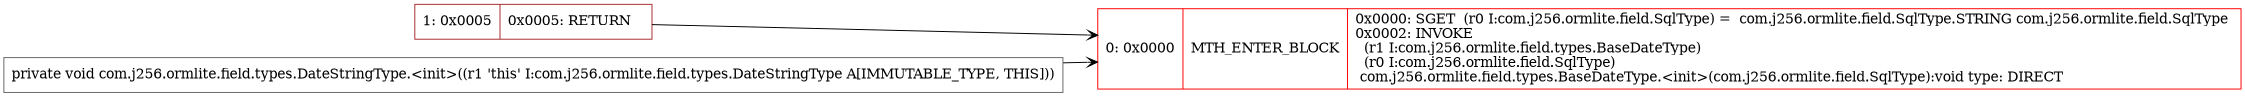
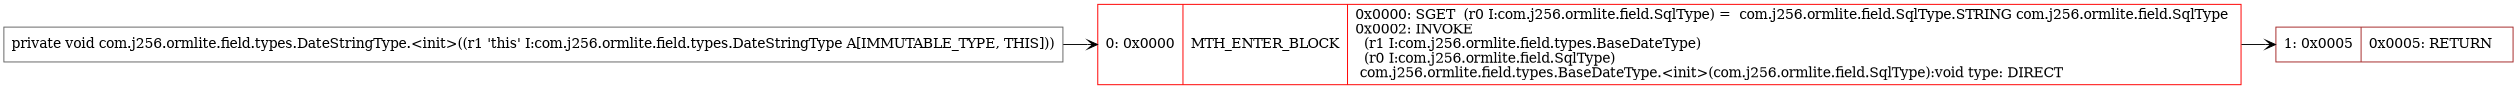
edge "1: 0x0005" -> "0: 0x0000": reversed
